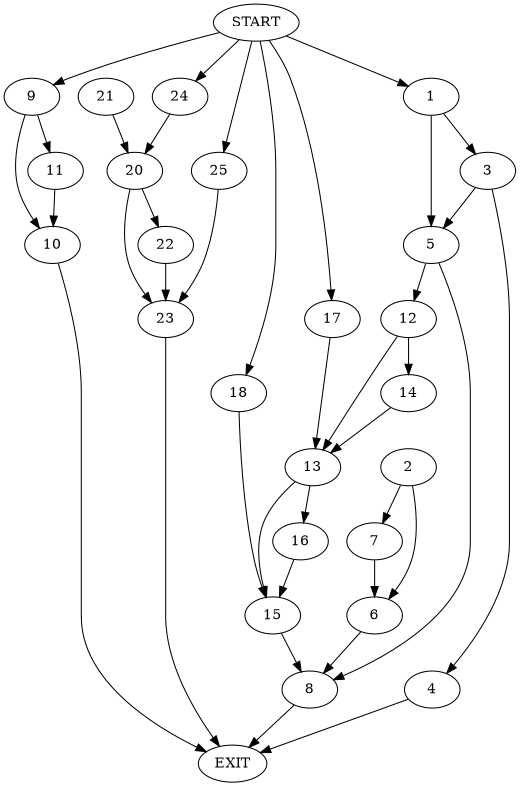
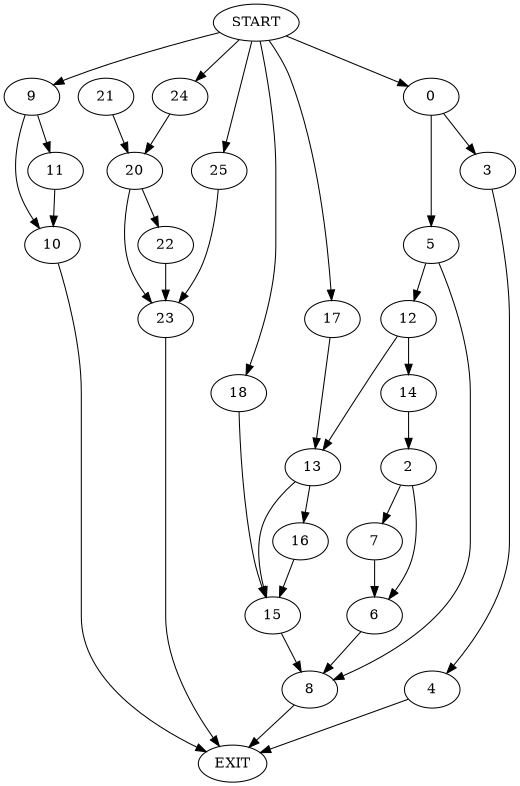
node "1": label "1" -> "0"
edge "3" -> "5": removed
edge "14" -> "13": now "14" -> "2"
